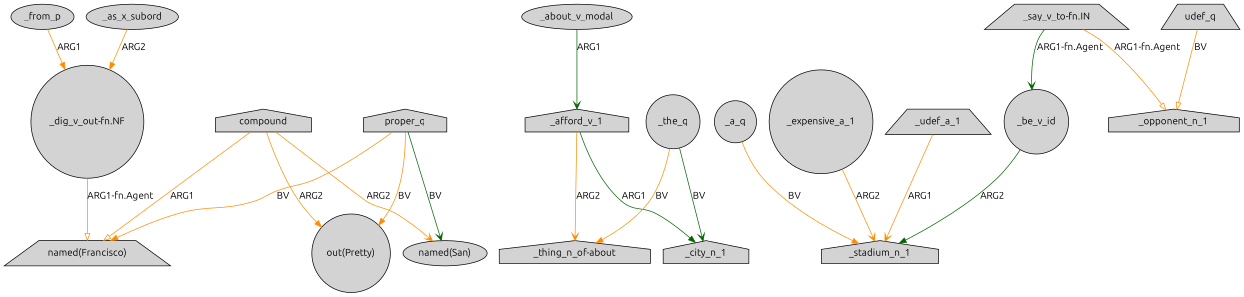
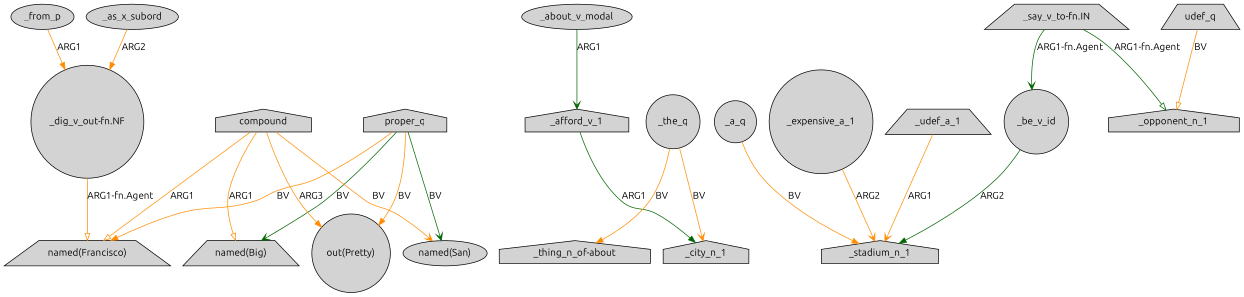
edge "_say_v_to-fn.IN" -> "_opponent_n_1": color darkorange -> darkgreen
edge "_afford_v_1" -> "_thing_n_of-about": removed, label "ARG2"
edge "_the_q" -> "_city_n_1": color darkgreen -> darkorange
edge "compound" -> "out(Pretty)": label "ARG2" -> "ARG3"
edge "compound" -> "named(San)": label "ARG2" -> "BV"
node "named(Big)": added
